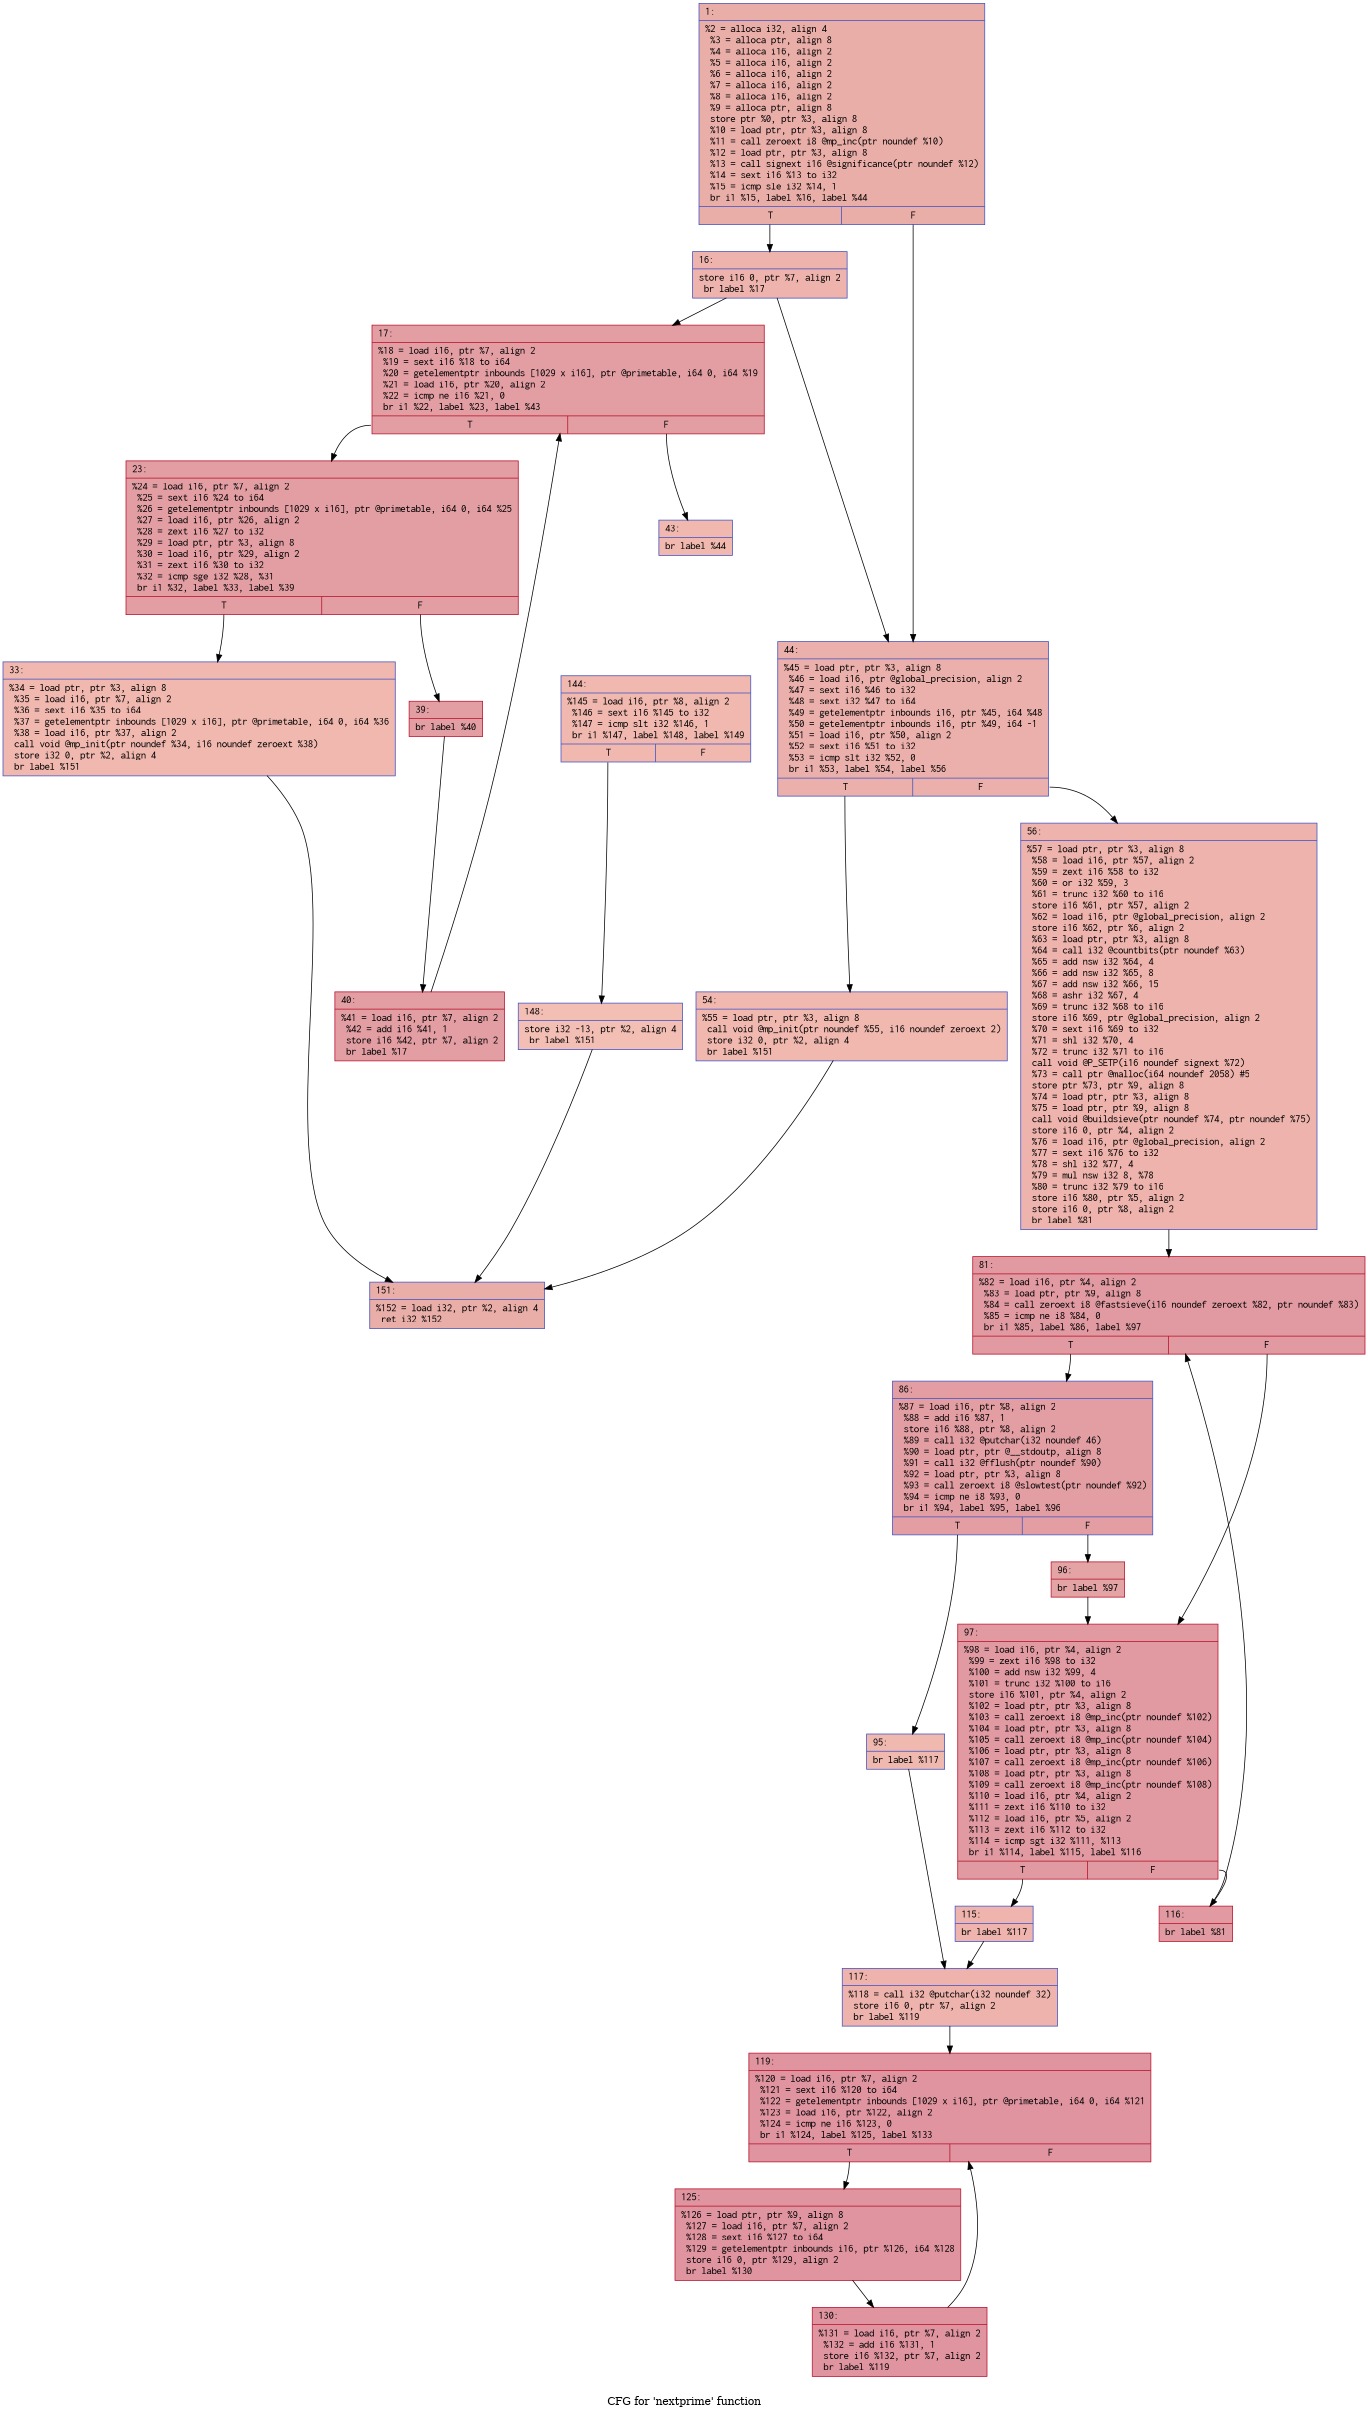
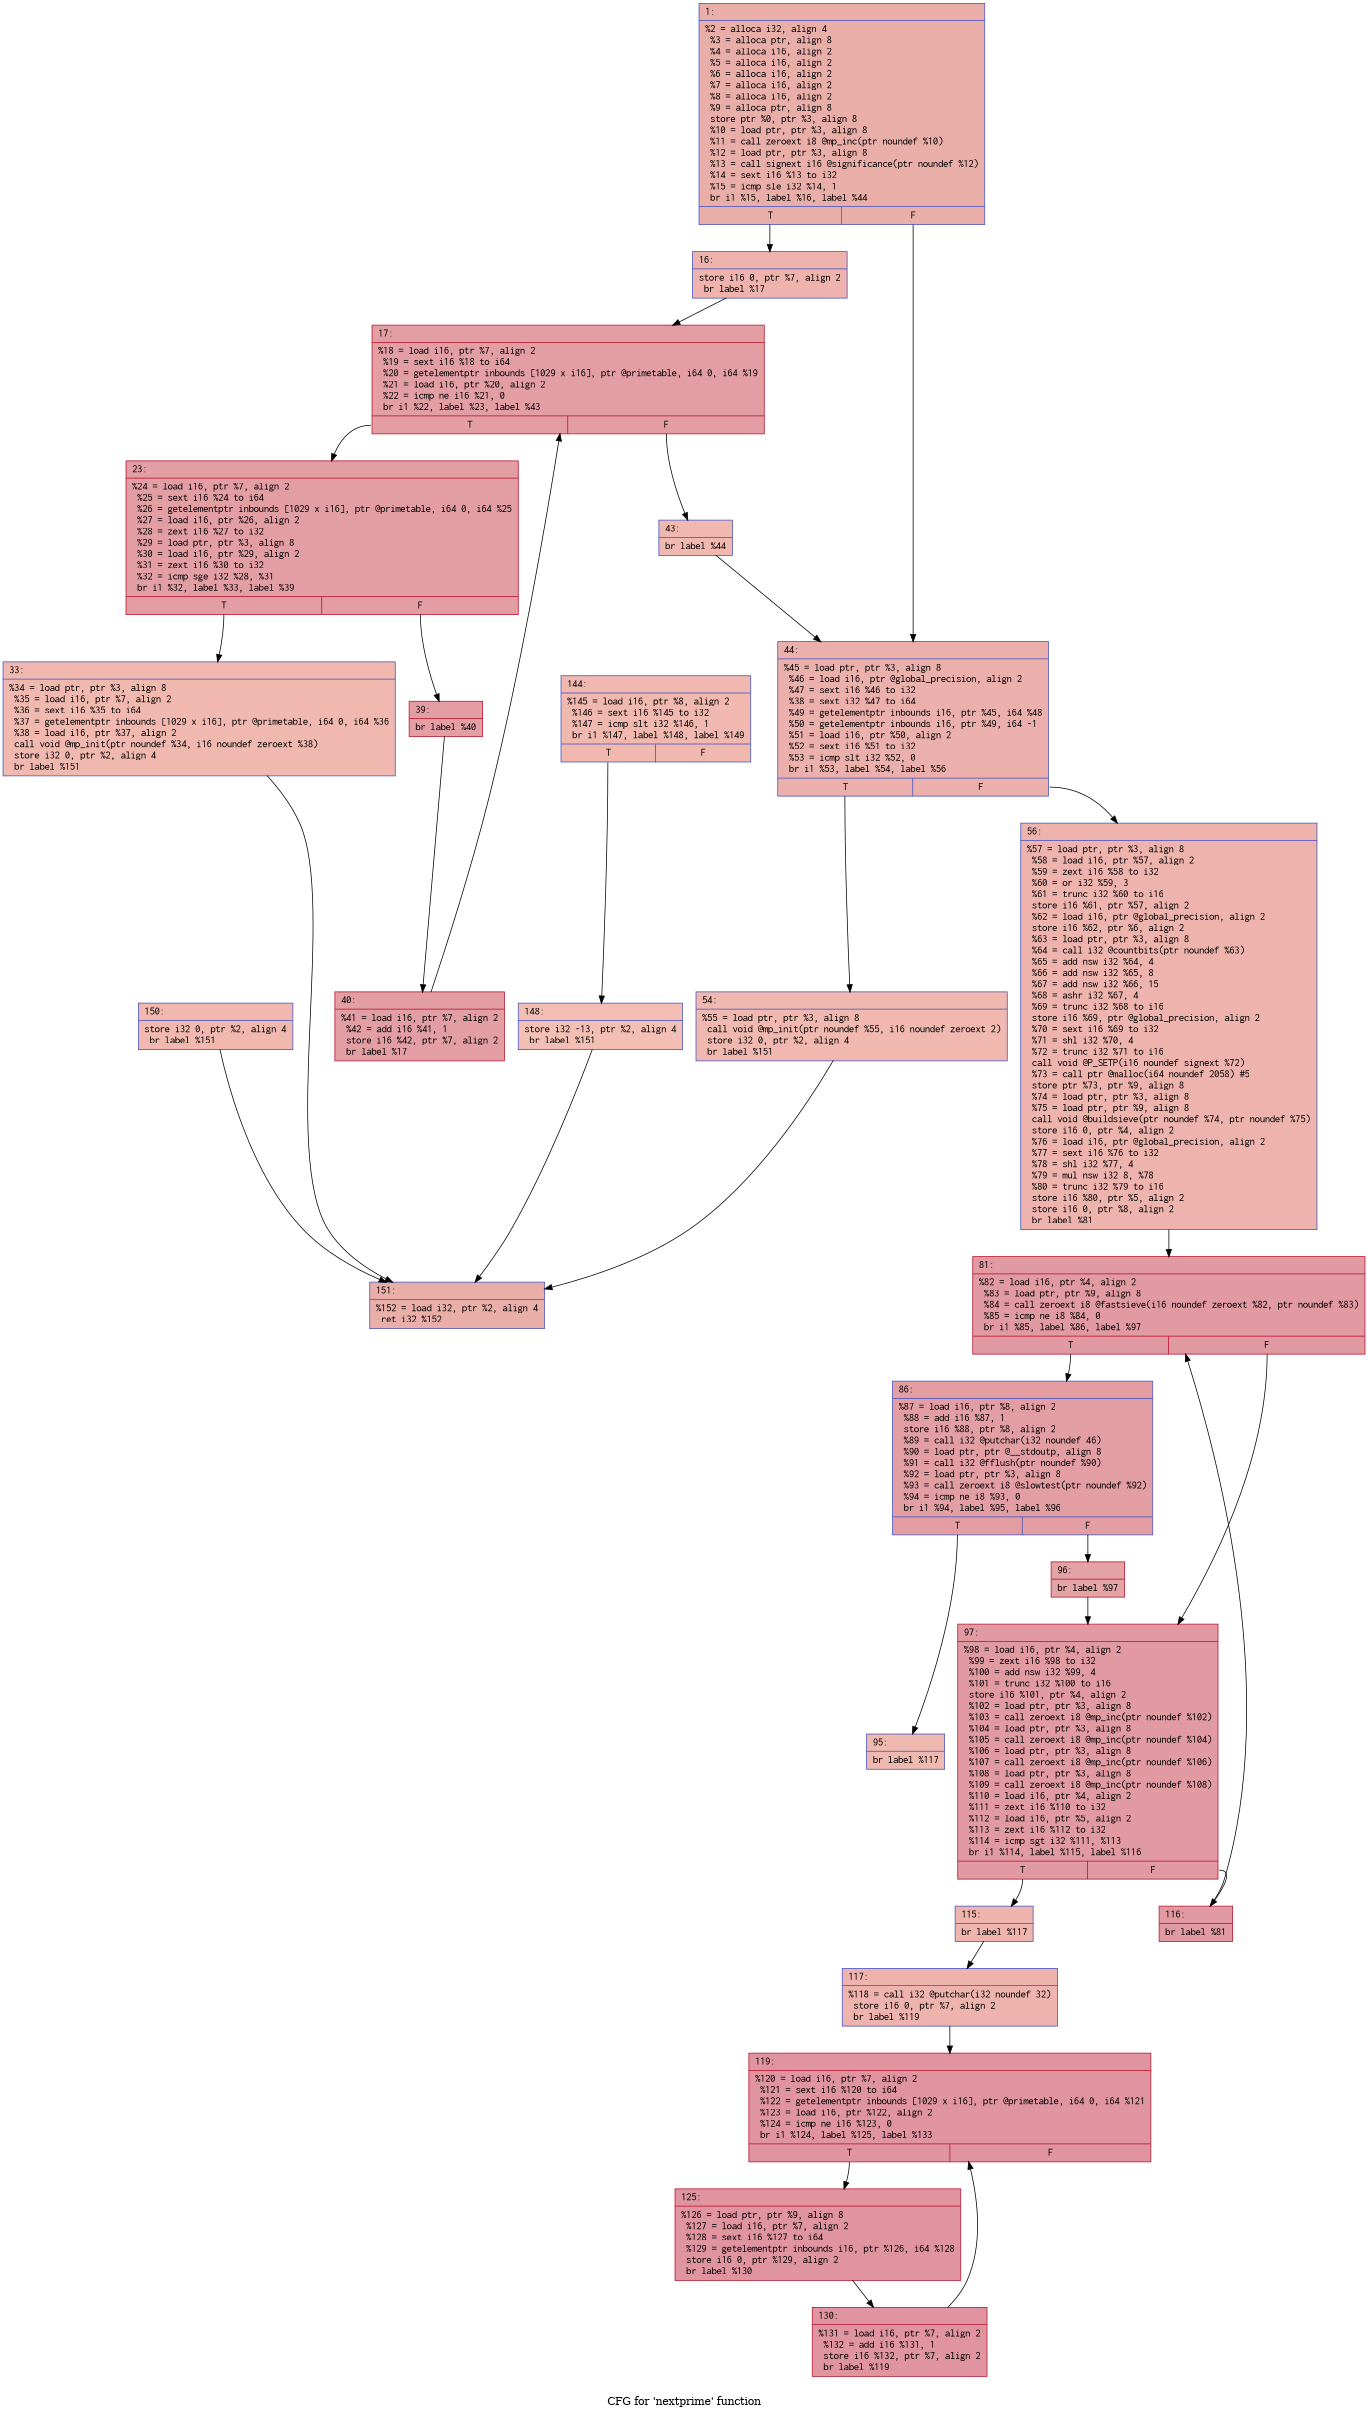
edge "16:" -> "44:": now "43:" -> "44:"
node "44:": text "%48 = sext i32 %47 to i64" -> "%38 = sext i32 %47 to i64"
node "150:": added
edge "95:" -> "117:": removed
